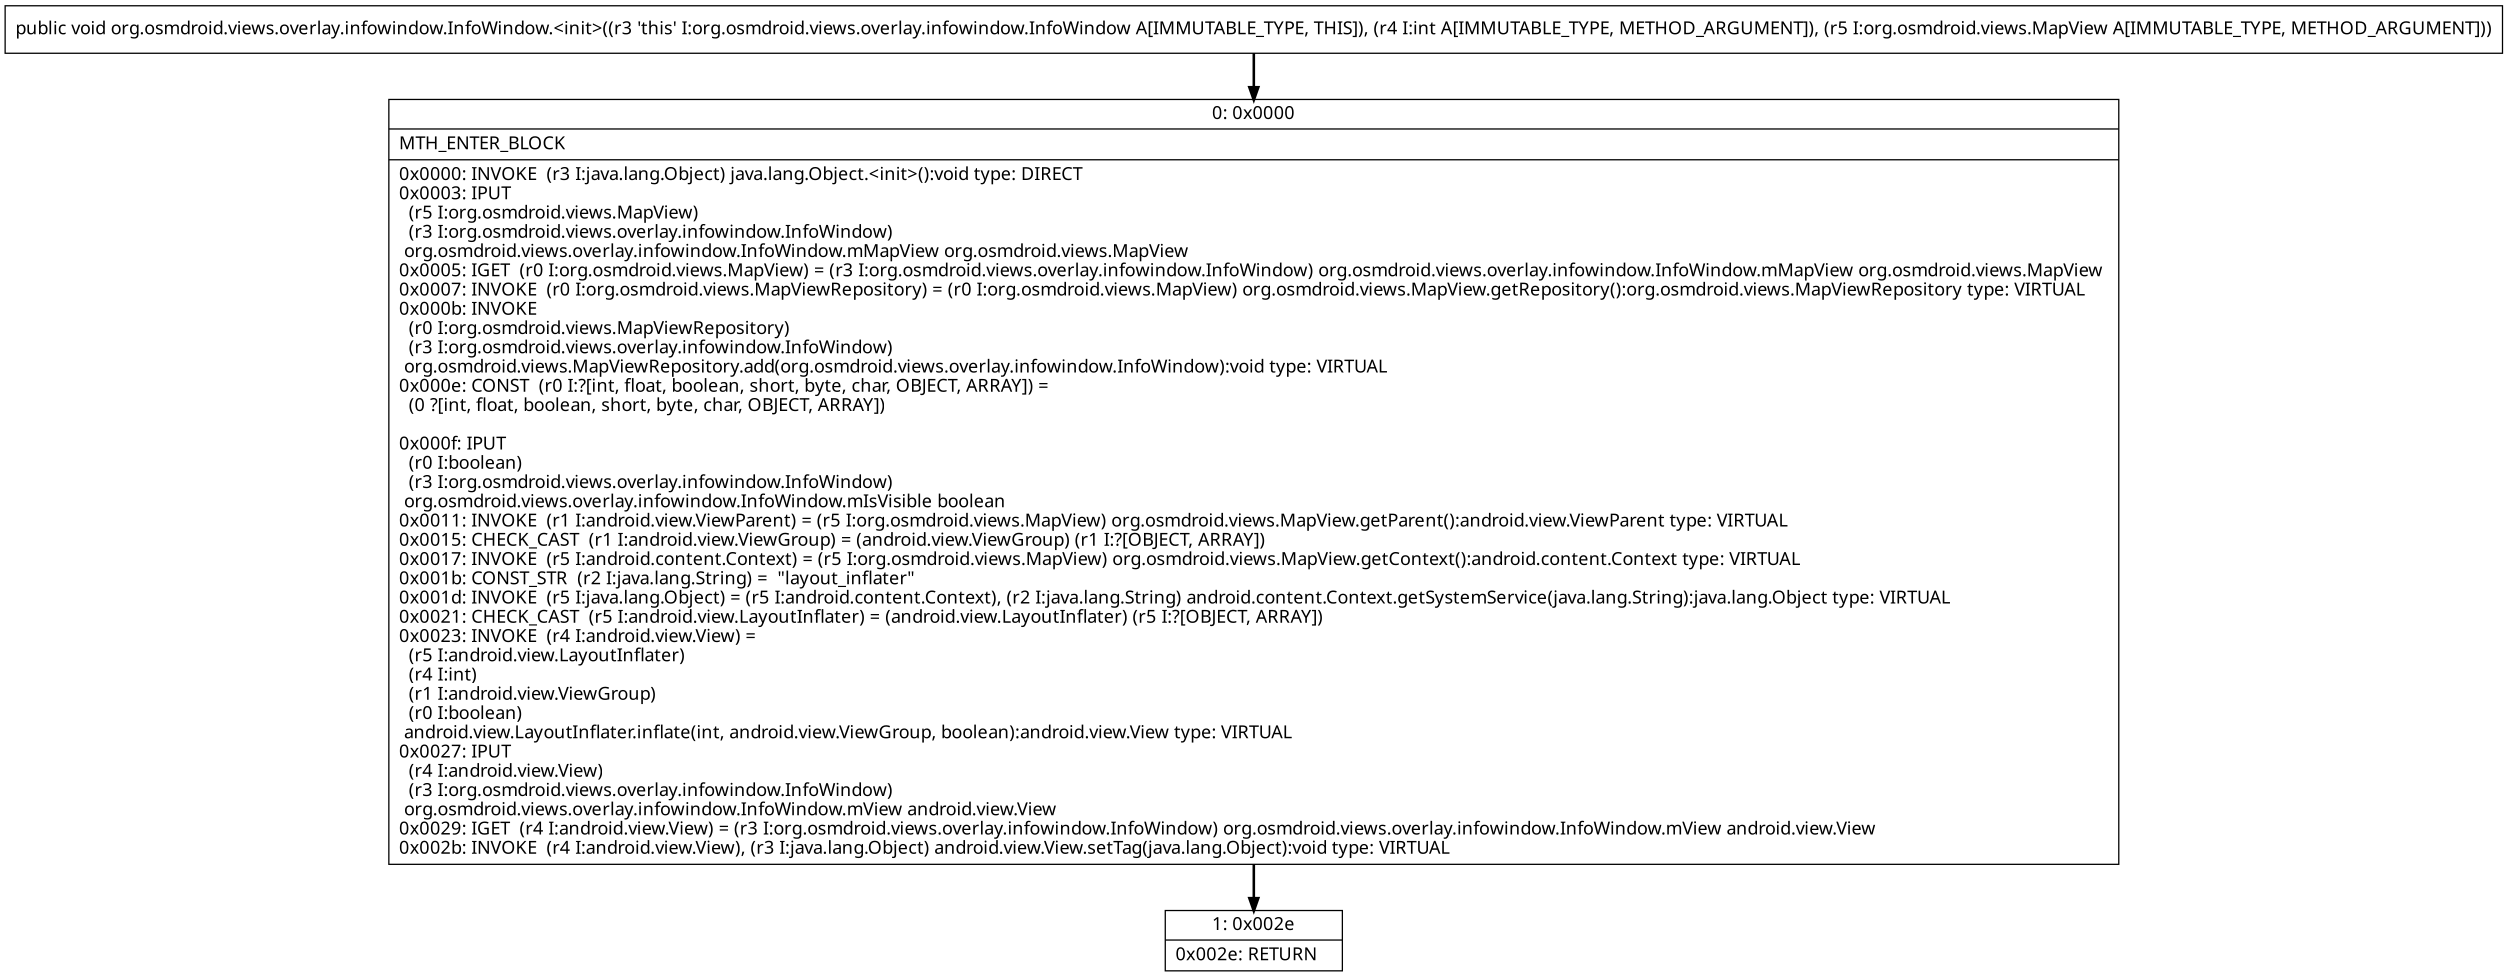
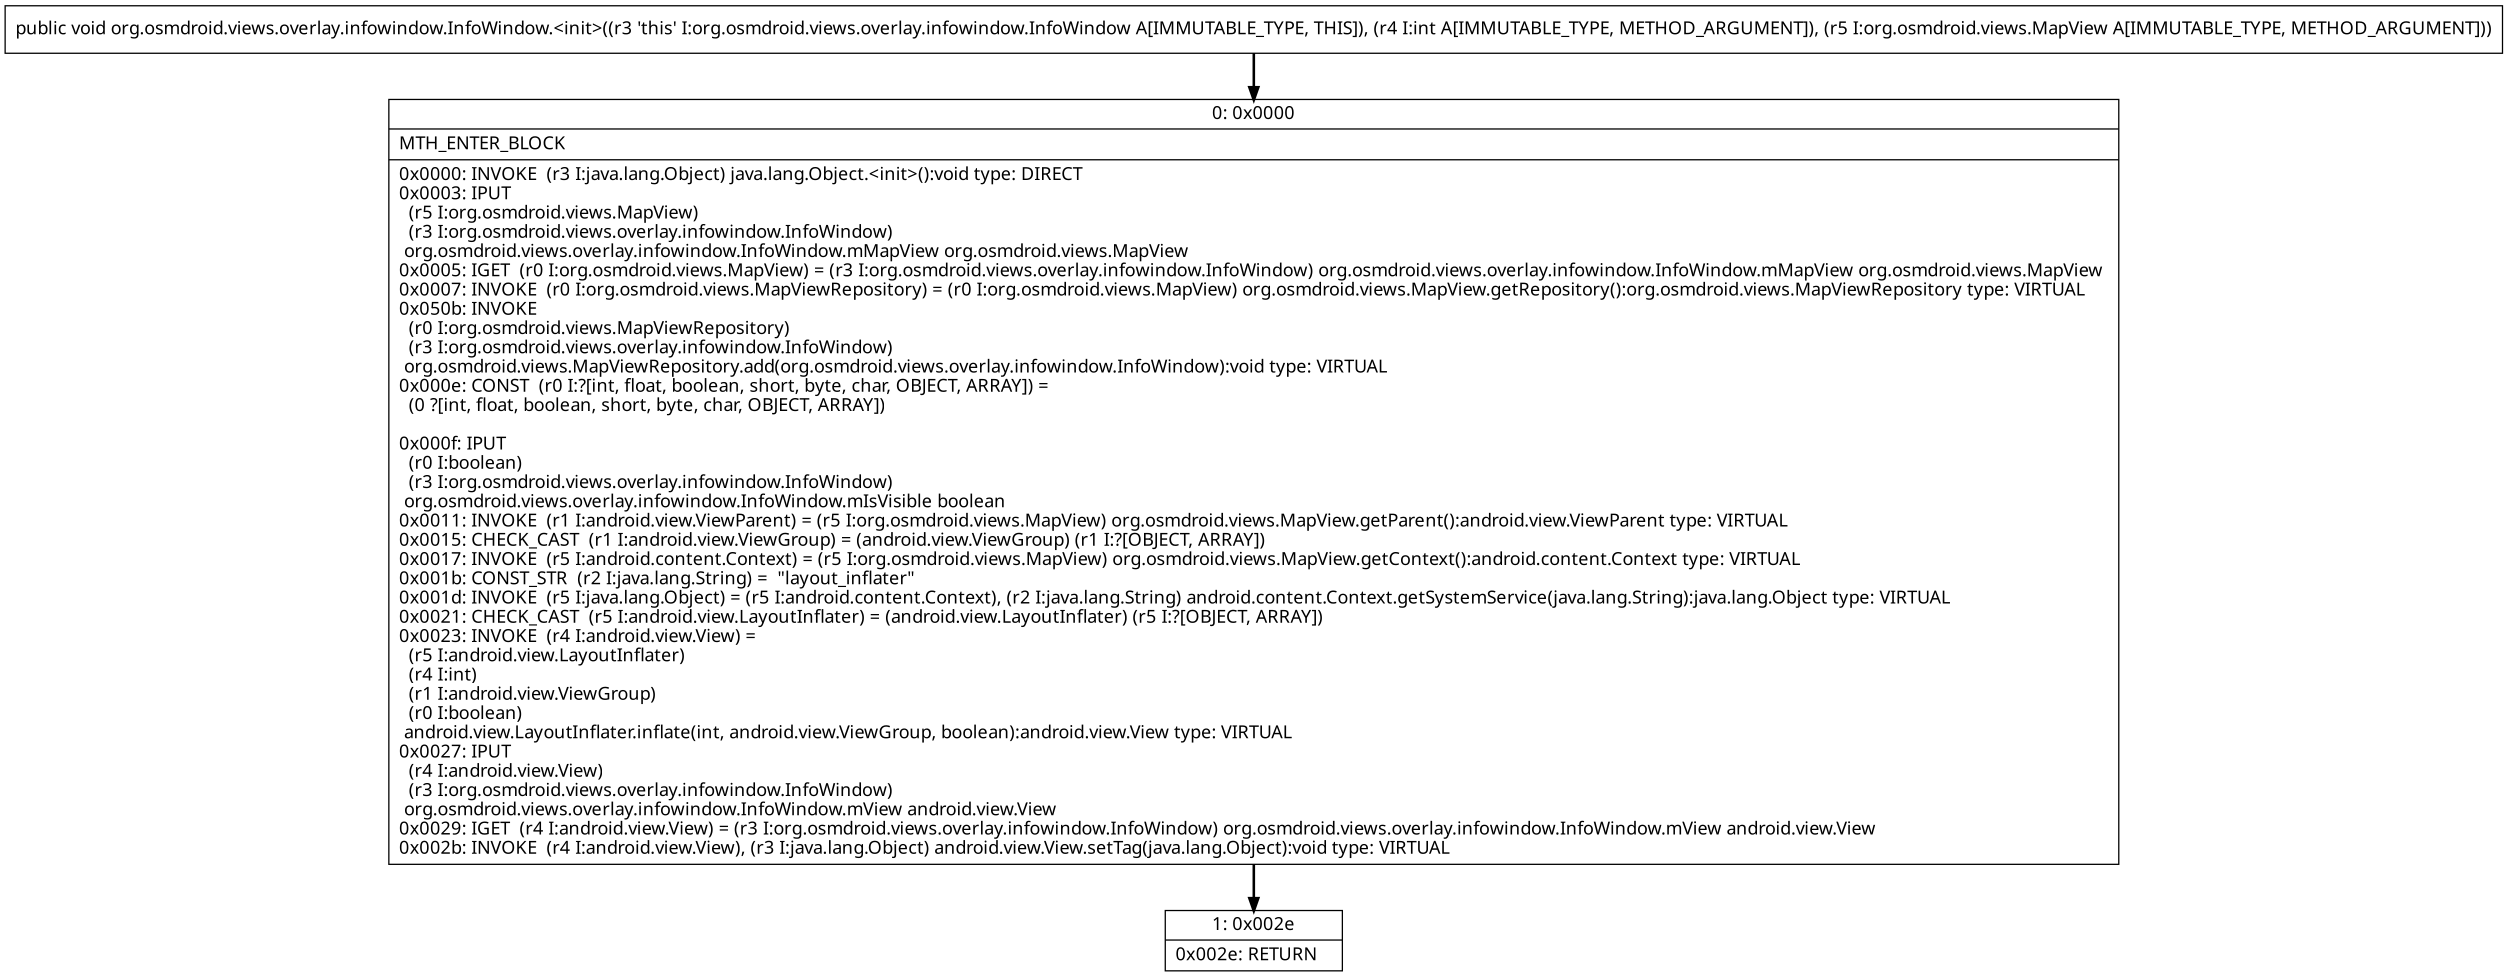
node "0: 0x0000": text "0x000b: INVOKE" -> "0x050b: INVOKE"
